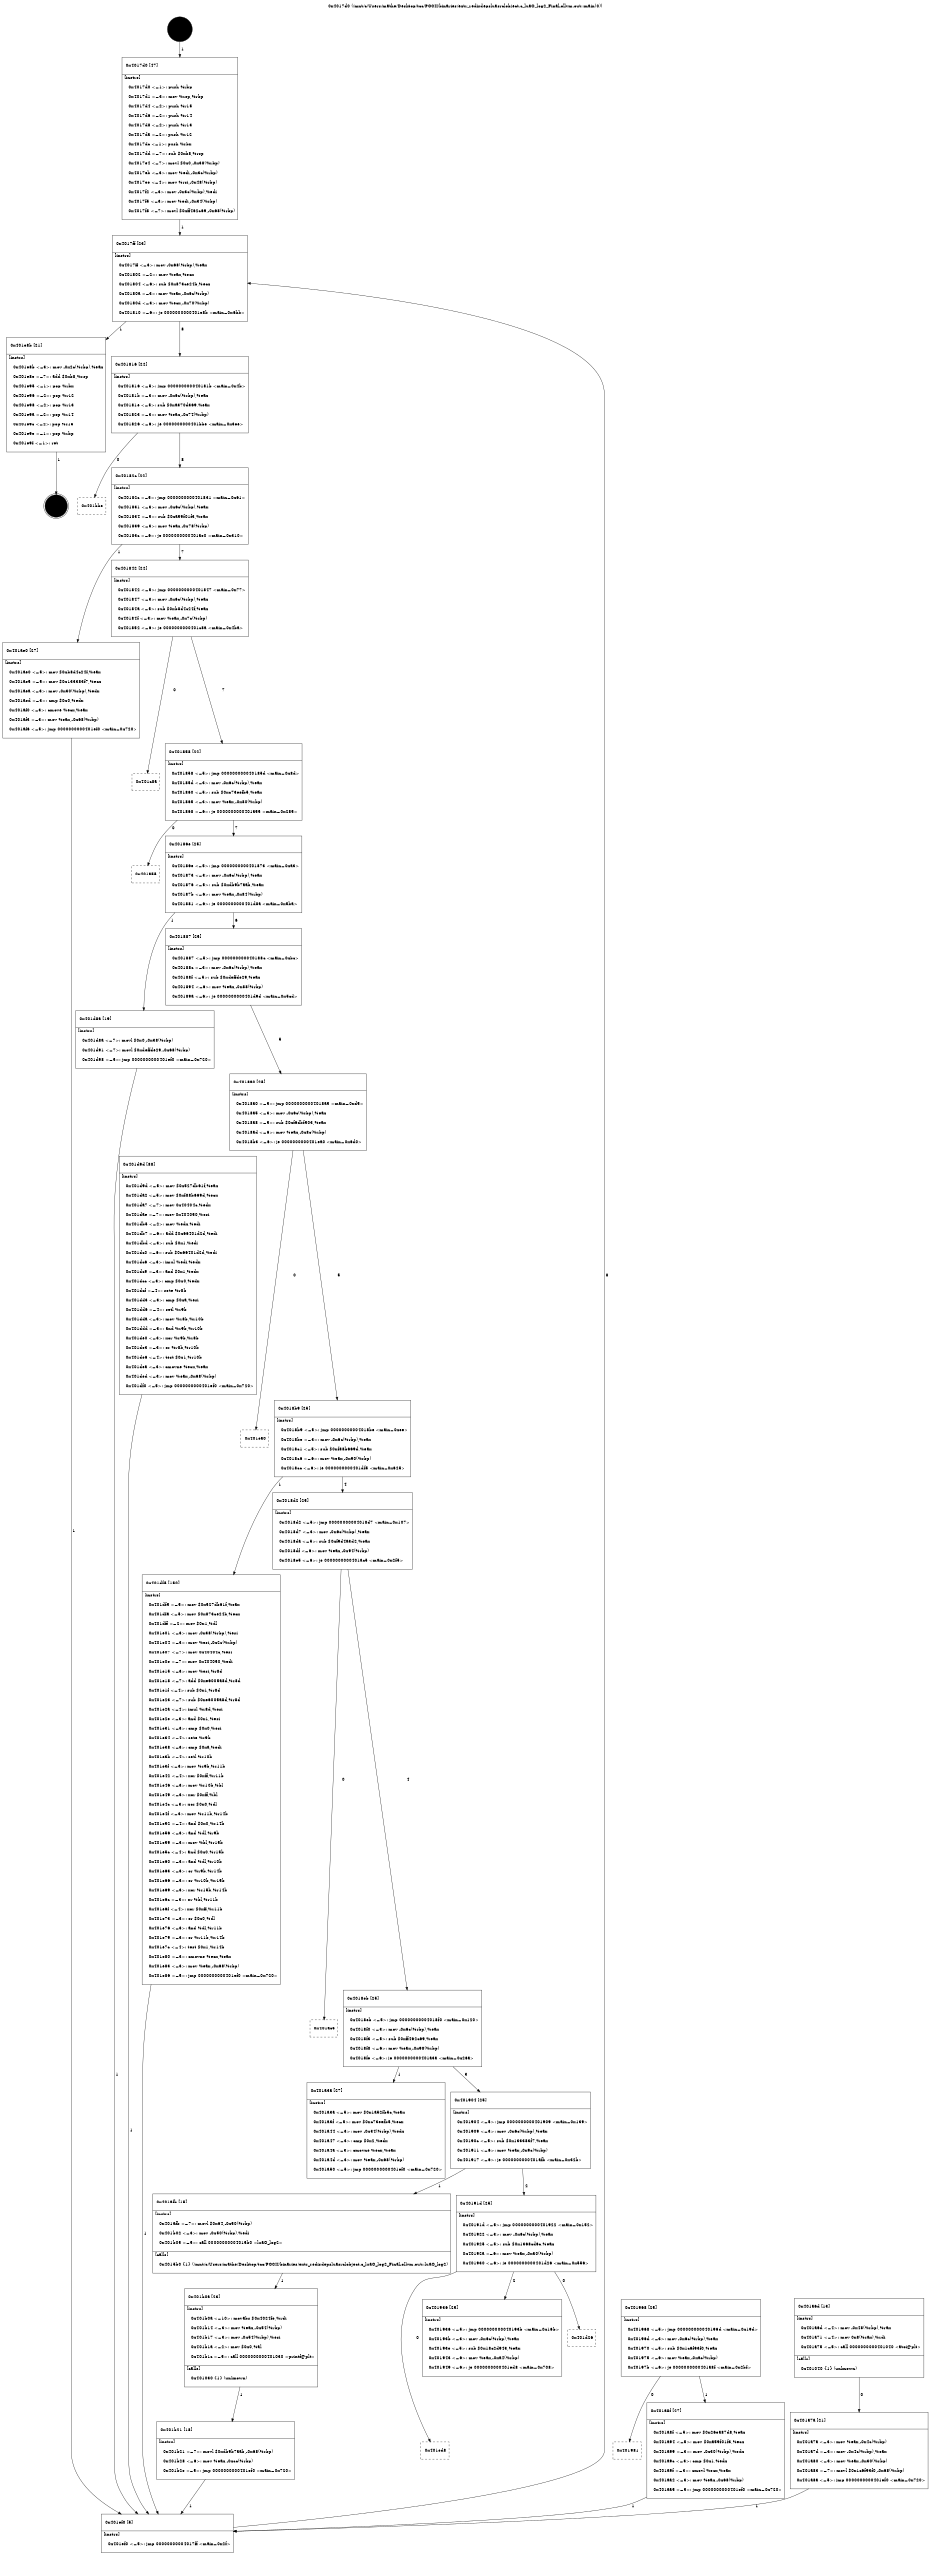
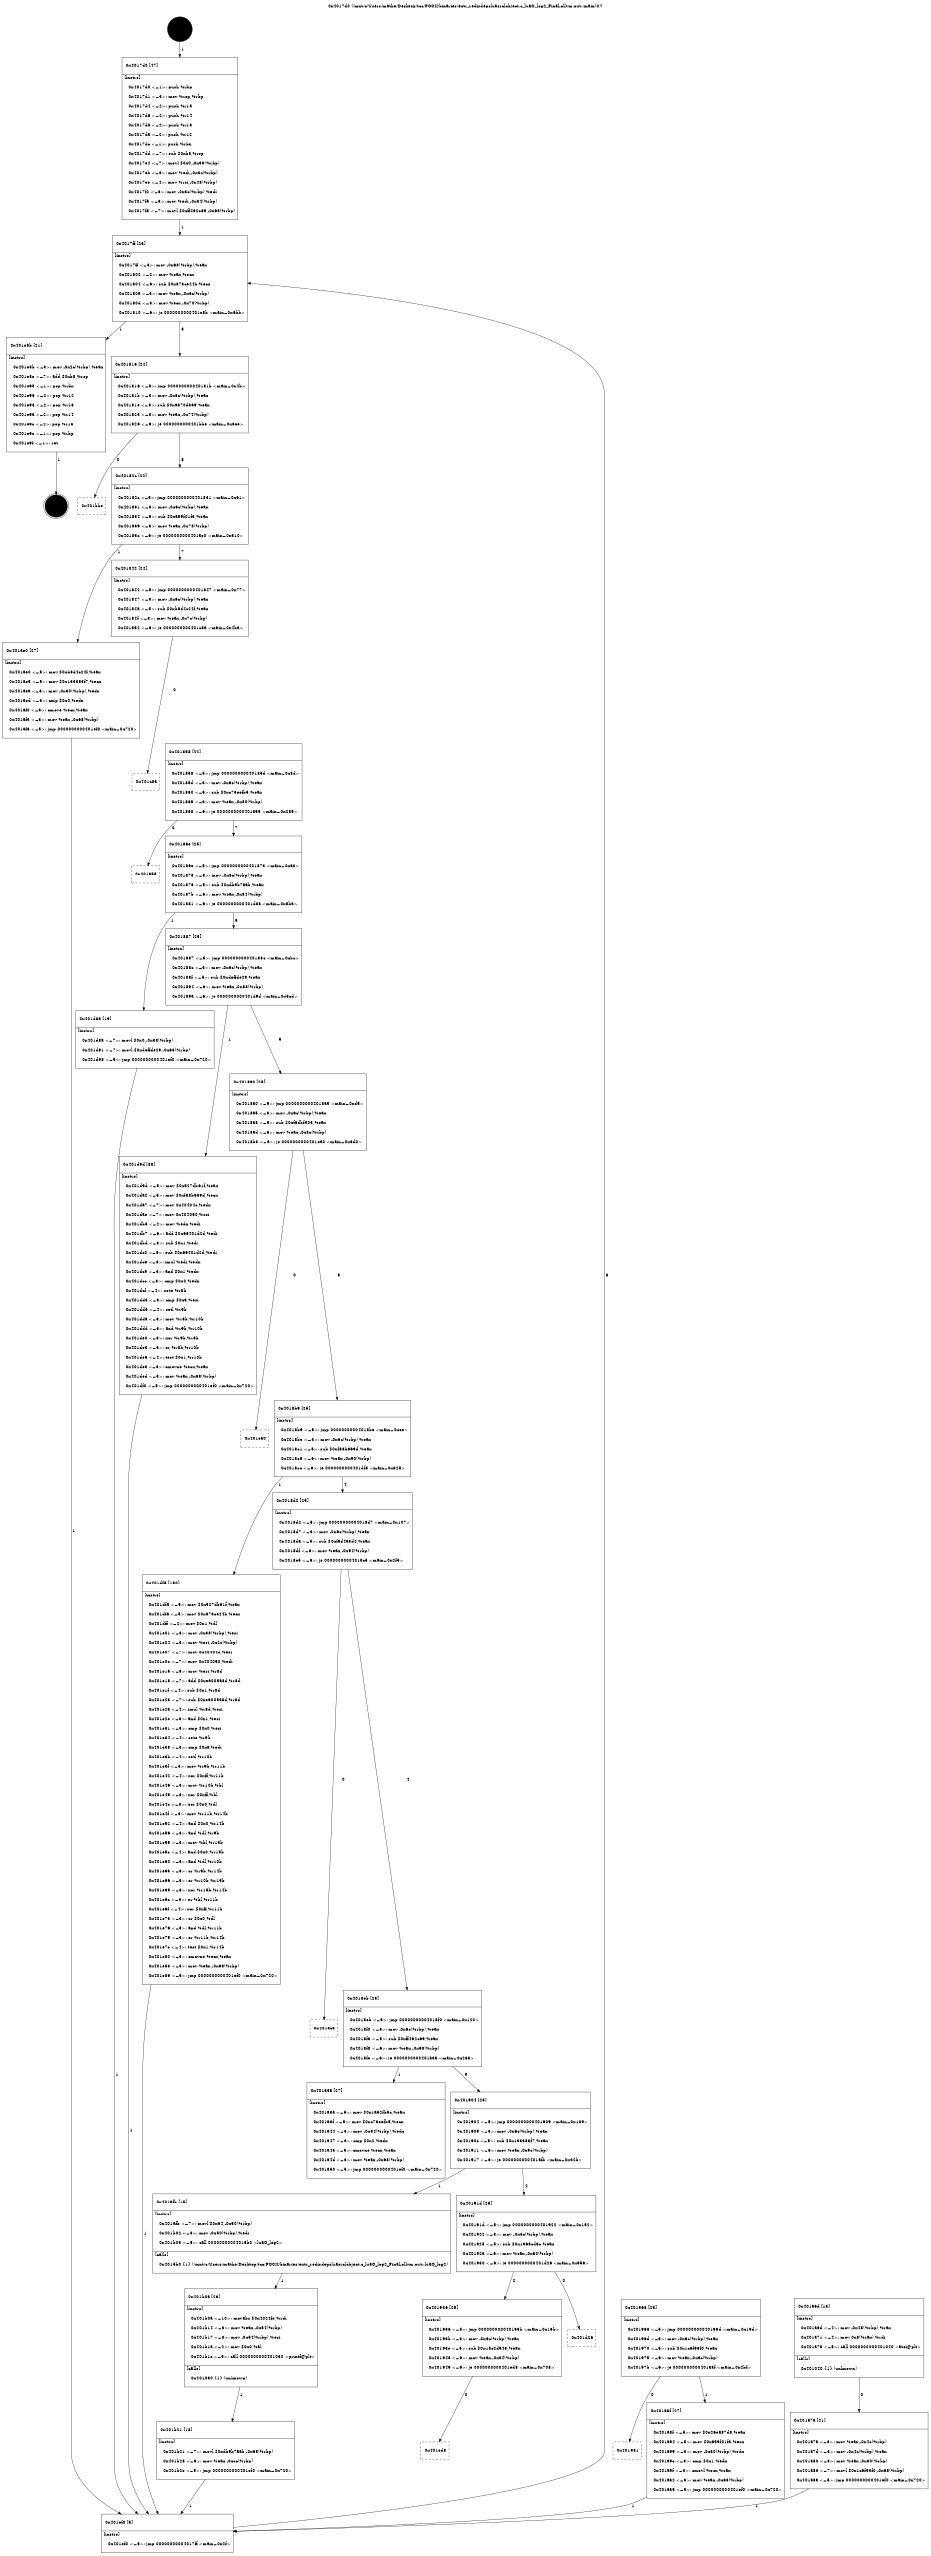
edge "0x401842 [22]" -> "0x401858 [22]": removed, label "7"
edge "0x401887 [25]" -> "0x401d9d [88]": added, label "1"
edge "0x40191d [25]" -> "0x401ed8": now "0x401936 [25]" -> "0x401ed8"
